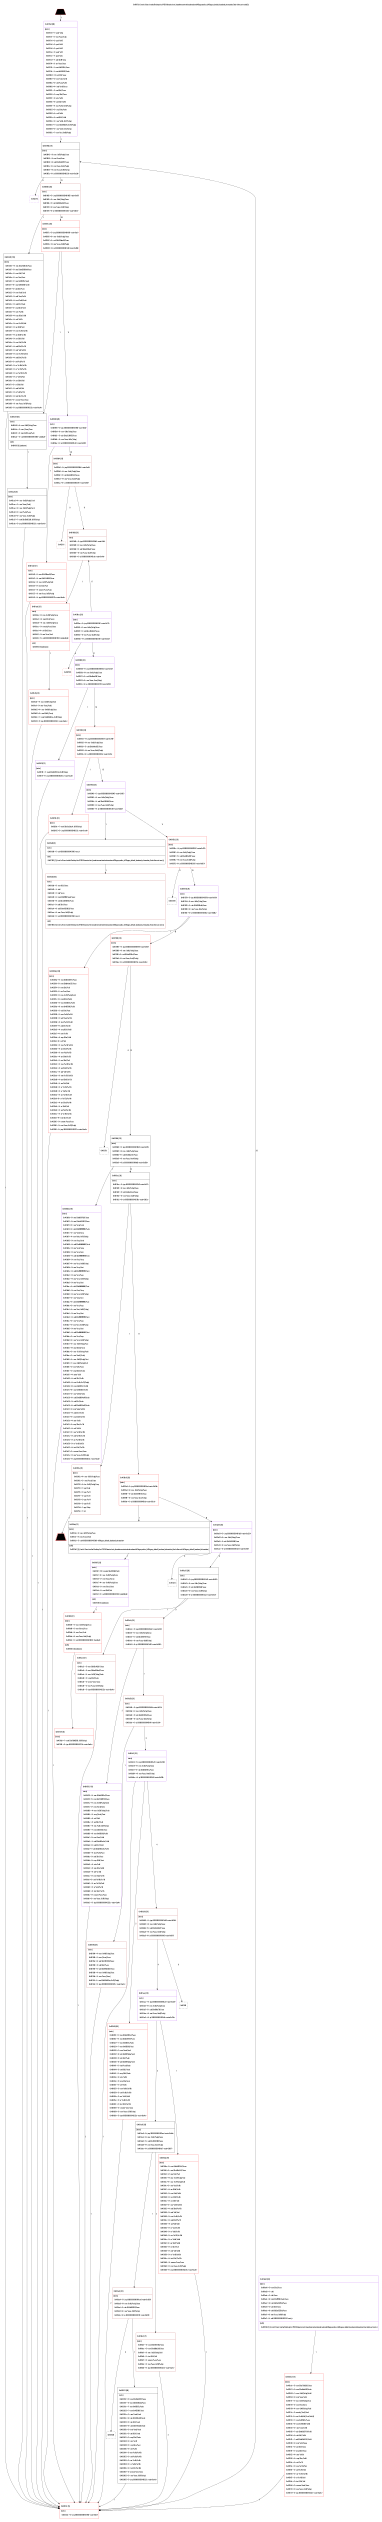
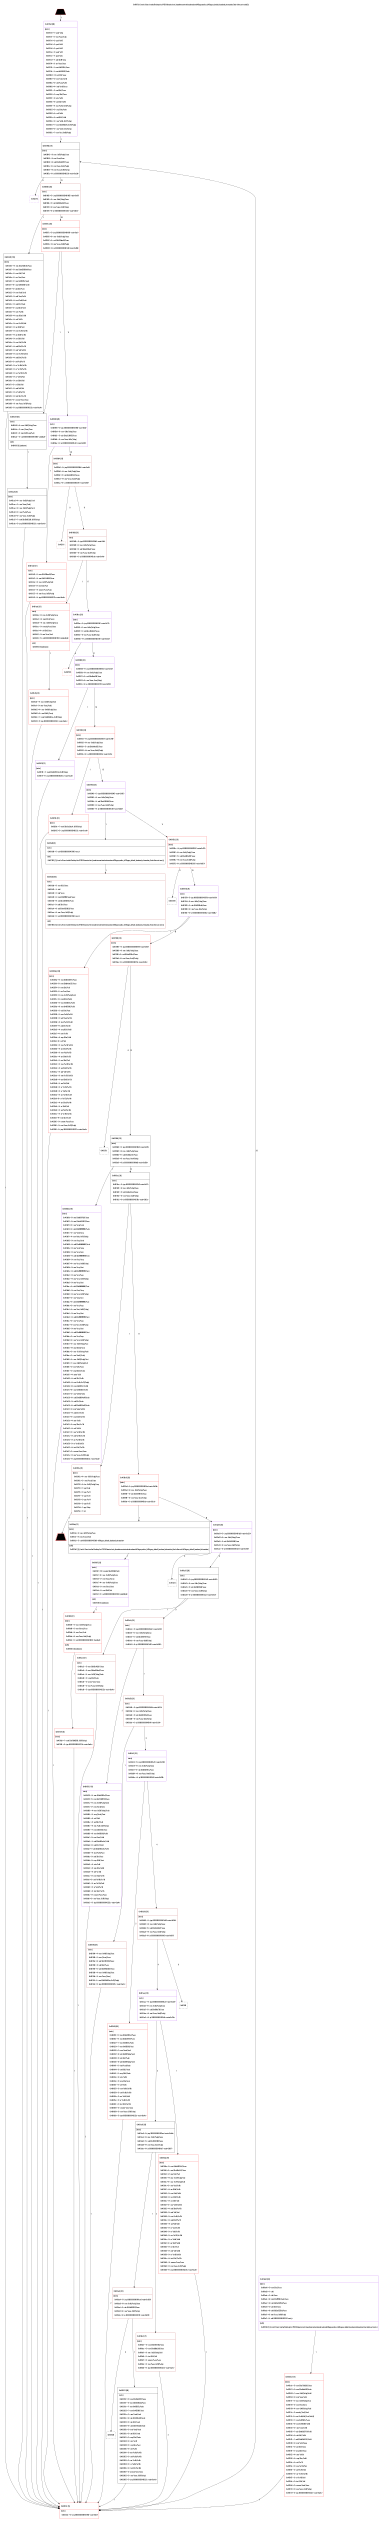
edge "0x4018ec [28]" -> "0x4018d0 [28]": reversed
edge "0x401a74 [28]" -> "0x40222c [5]": now "0x401fe9 [12]" -> "0x40222c [5]"
